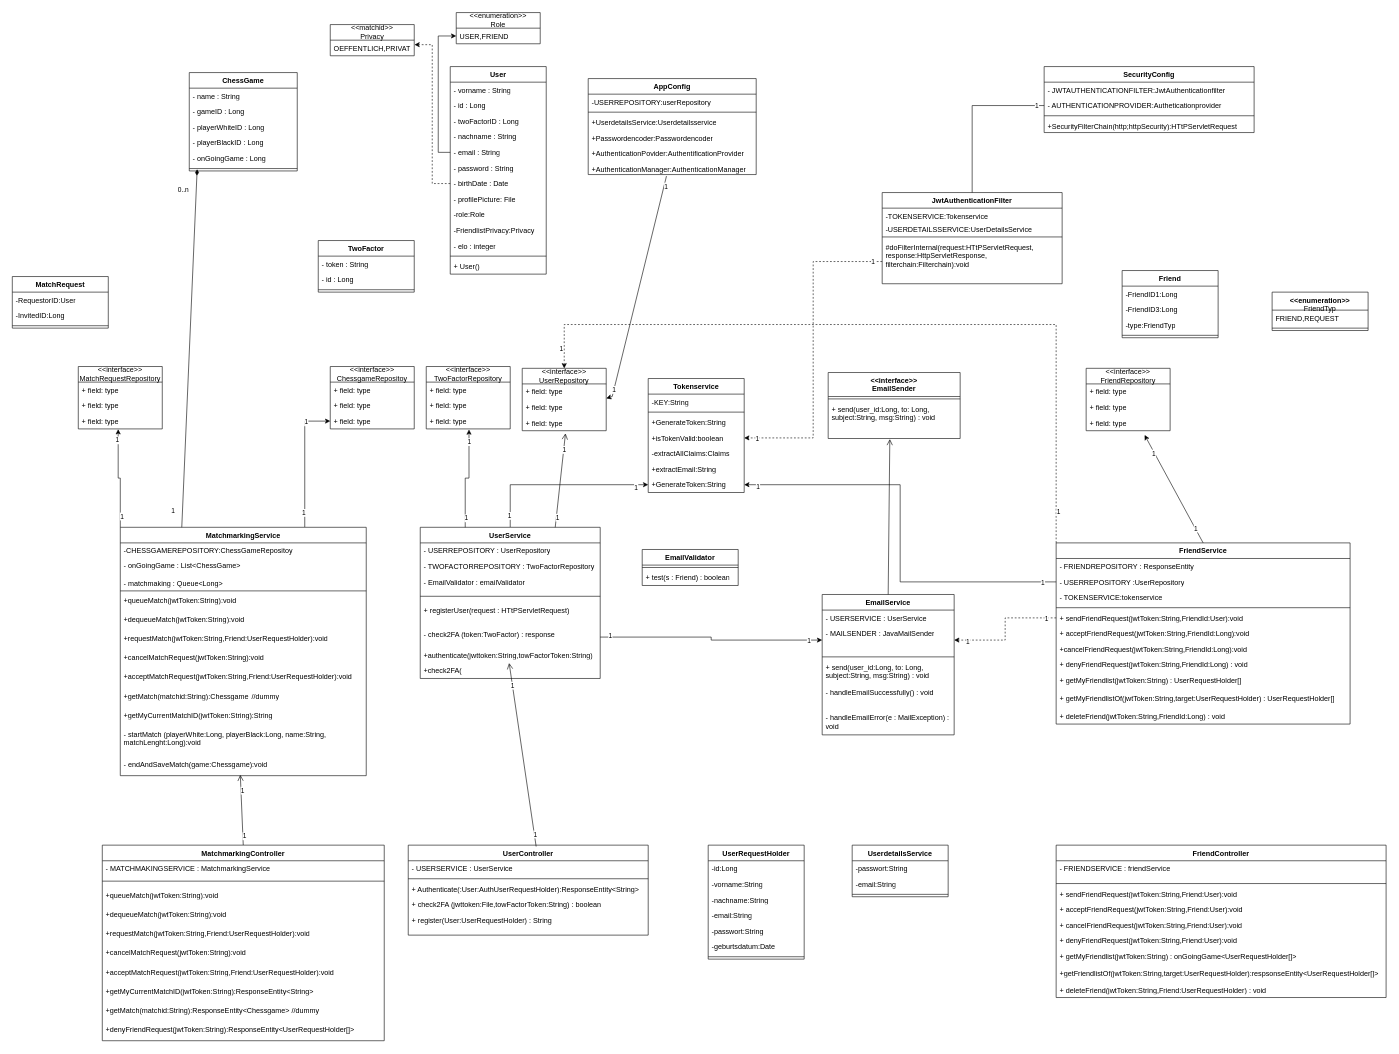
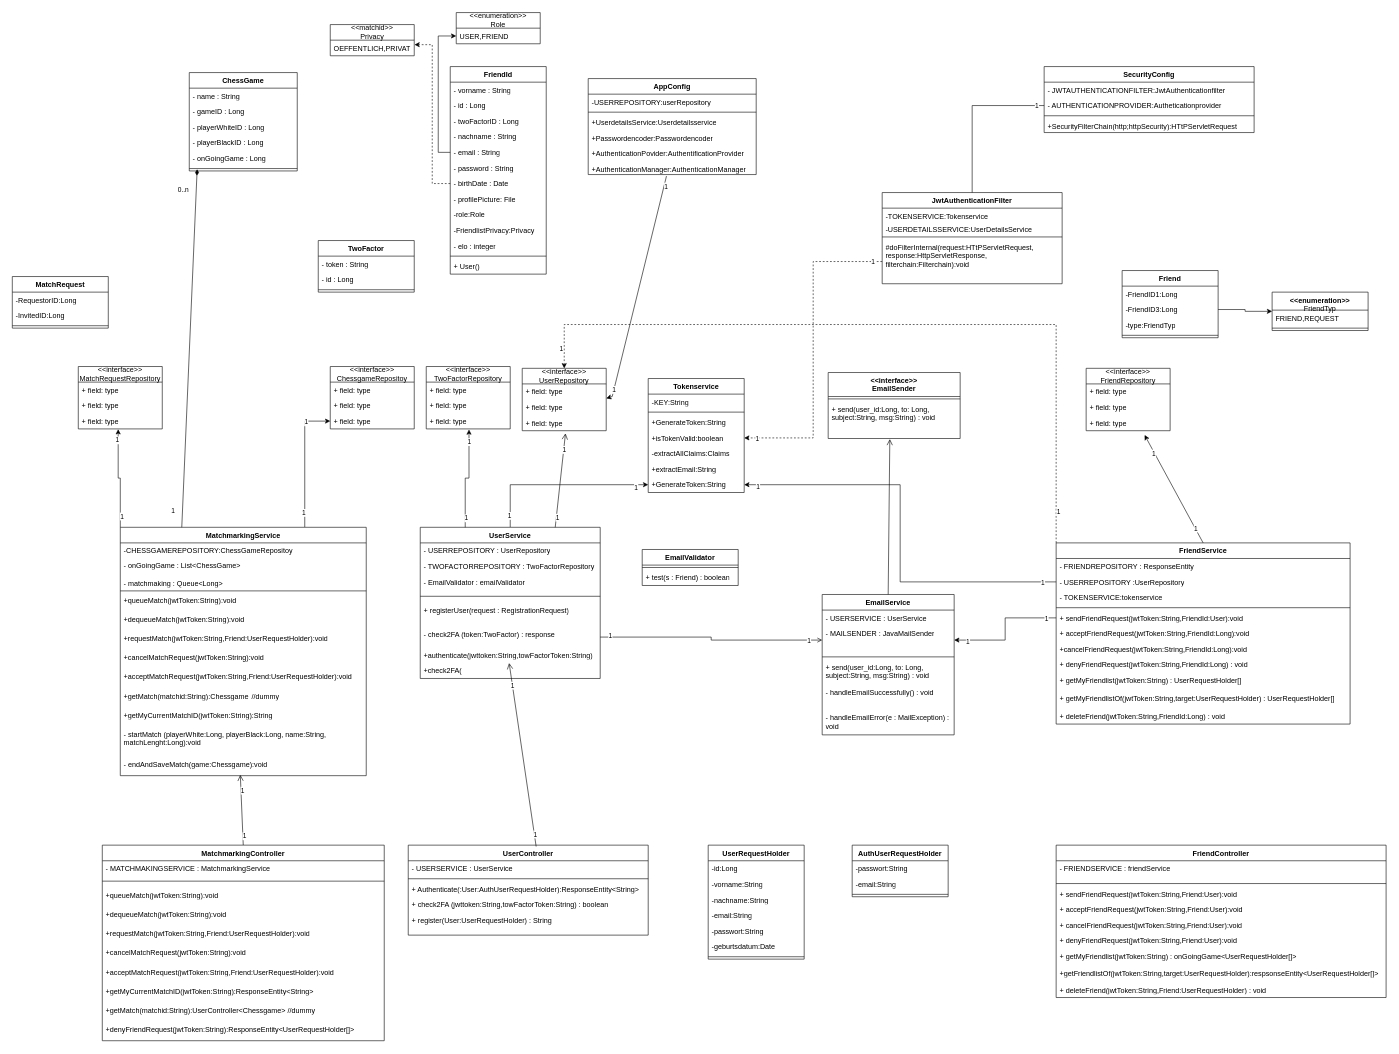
node "User": label "User" -> "FriendId"
node "-RequestorID:User": label "-RequestorID:User" -> "-RequestorID:Long"
edge "-FriendID3:Long" -> "<<enumeration>>FriendTyp": added
node "+ registerUser(request : HTtPServletRequest)": label "+ registerUser(request : HTtPServletRequest)" -> "+ registerUser(request : RegistrationRequest)"
edge "+ sendFriendRequest(jwtToken:String,FriendId:User):void" -> "- MAILSENDER : JavaMailSender": style dashed -> solid
edge "- check2FA (token:TwoFactor) : response" -> "- MAILSENDER : JavaMailSender": arrowhead classic -> open
node "UserdetailsService": label "UserdetailsService" -> "AuthUserRequestHolder"
node "+ check2FA (jwttoken:File,towFactorToken:String) : boolean": label "+ check2FA (jwttoken:File,towFactorToken:String) : boolean" -> "+ check2FA (jwttoken:String,towFactorToken:String) : boolean"
node "+getMatch(matchid:String):ResponseEntity<Chessgame> //dummy": label "+getMatch(matchid:String):ResponseEntity<Chessgame> //dummy" -> "+getMatch(matchid:String):UserController<Chessgame> //dummy"
